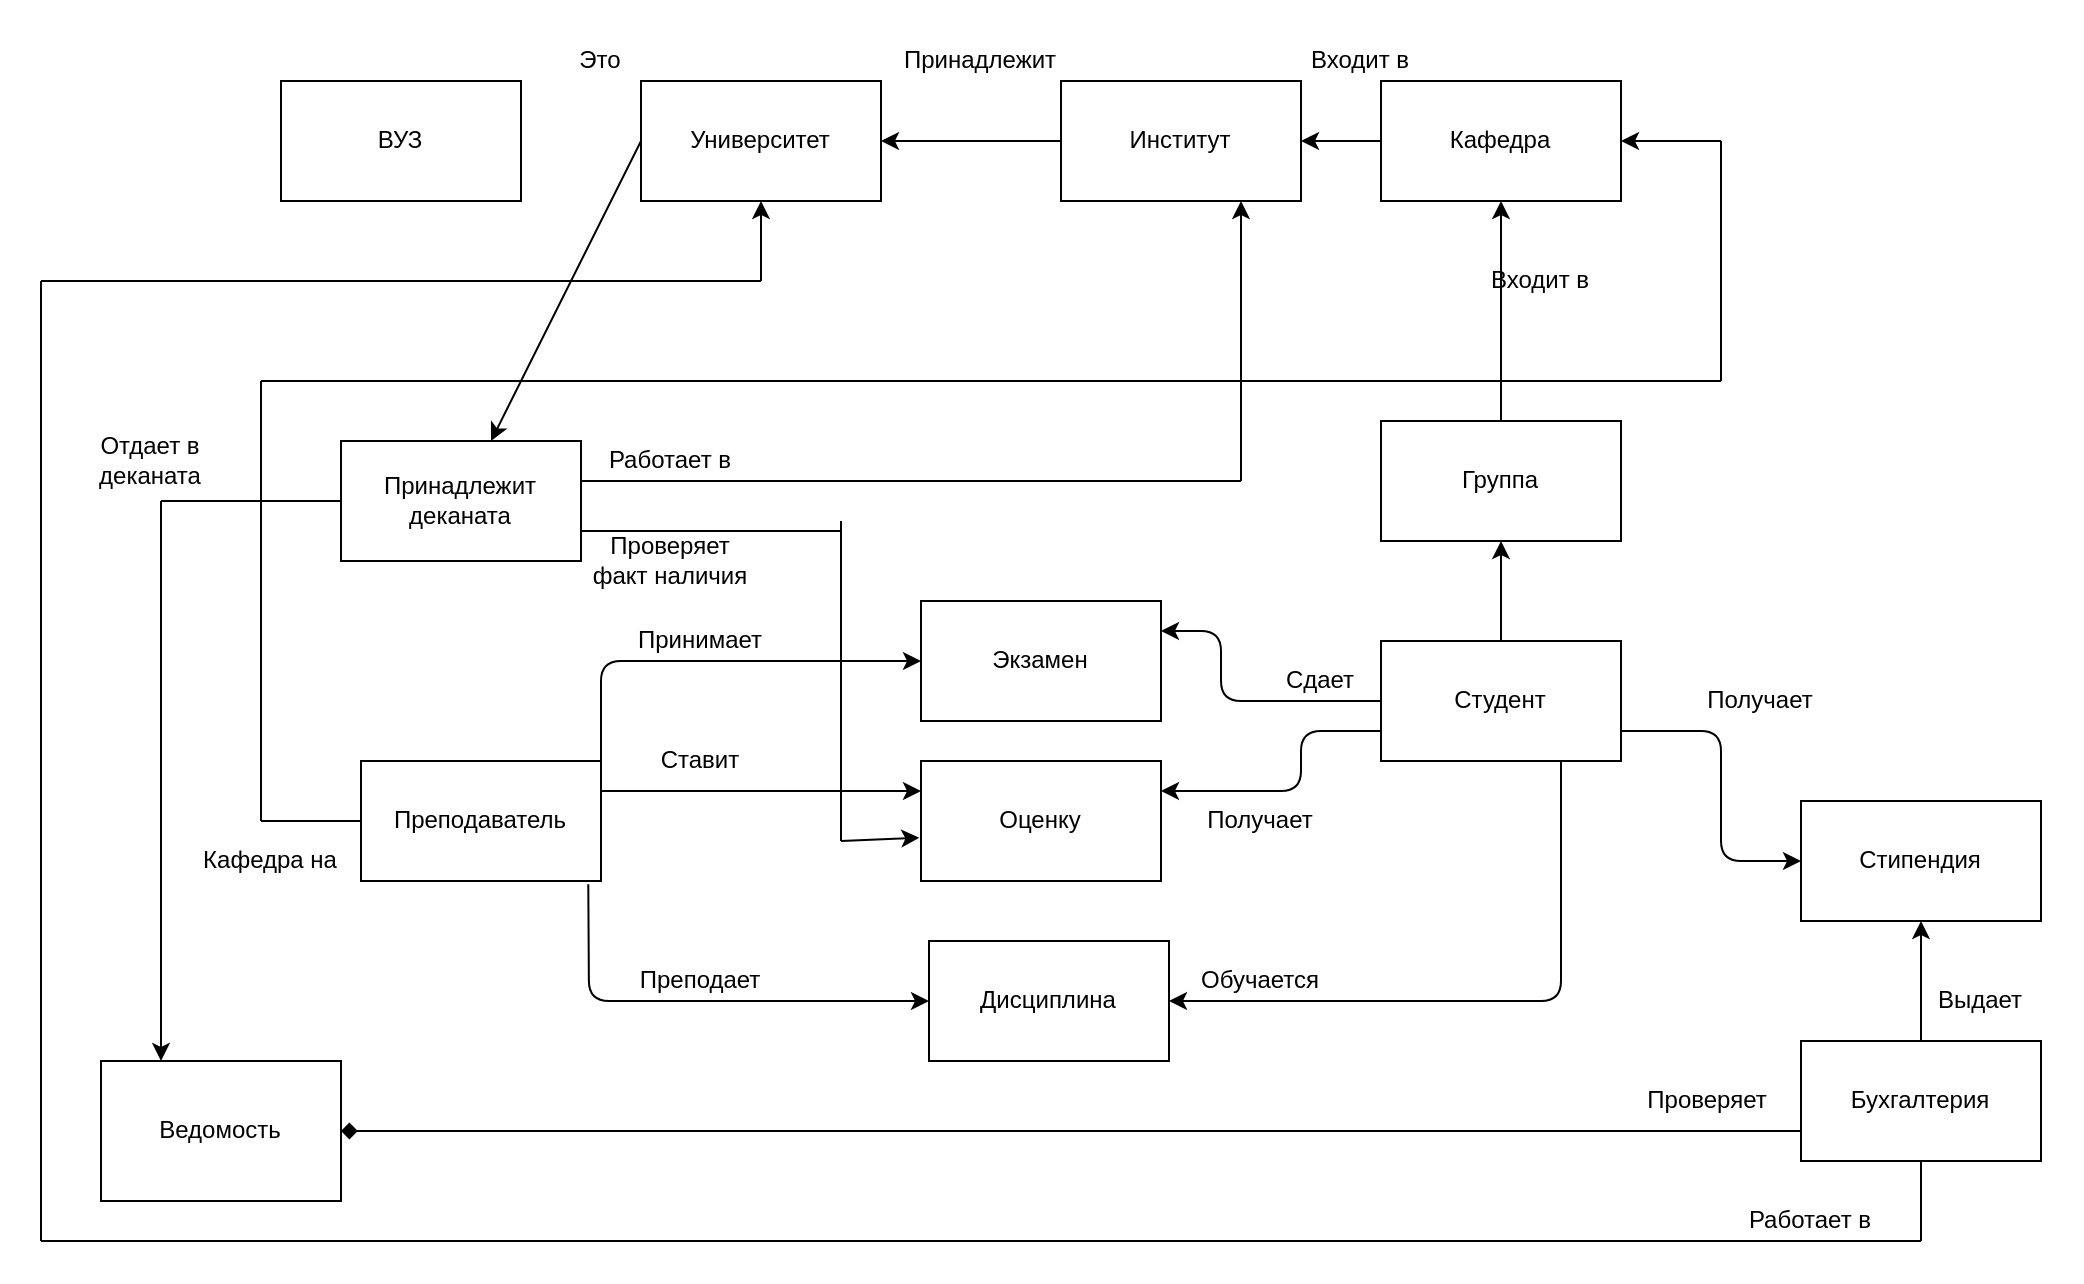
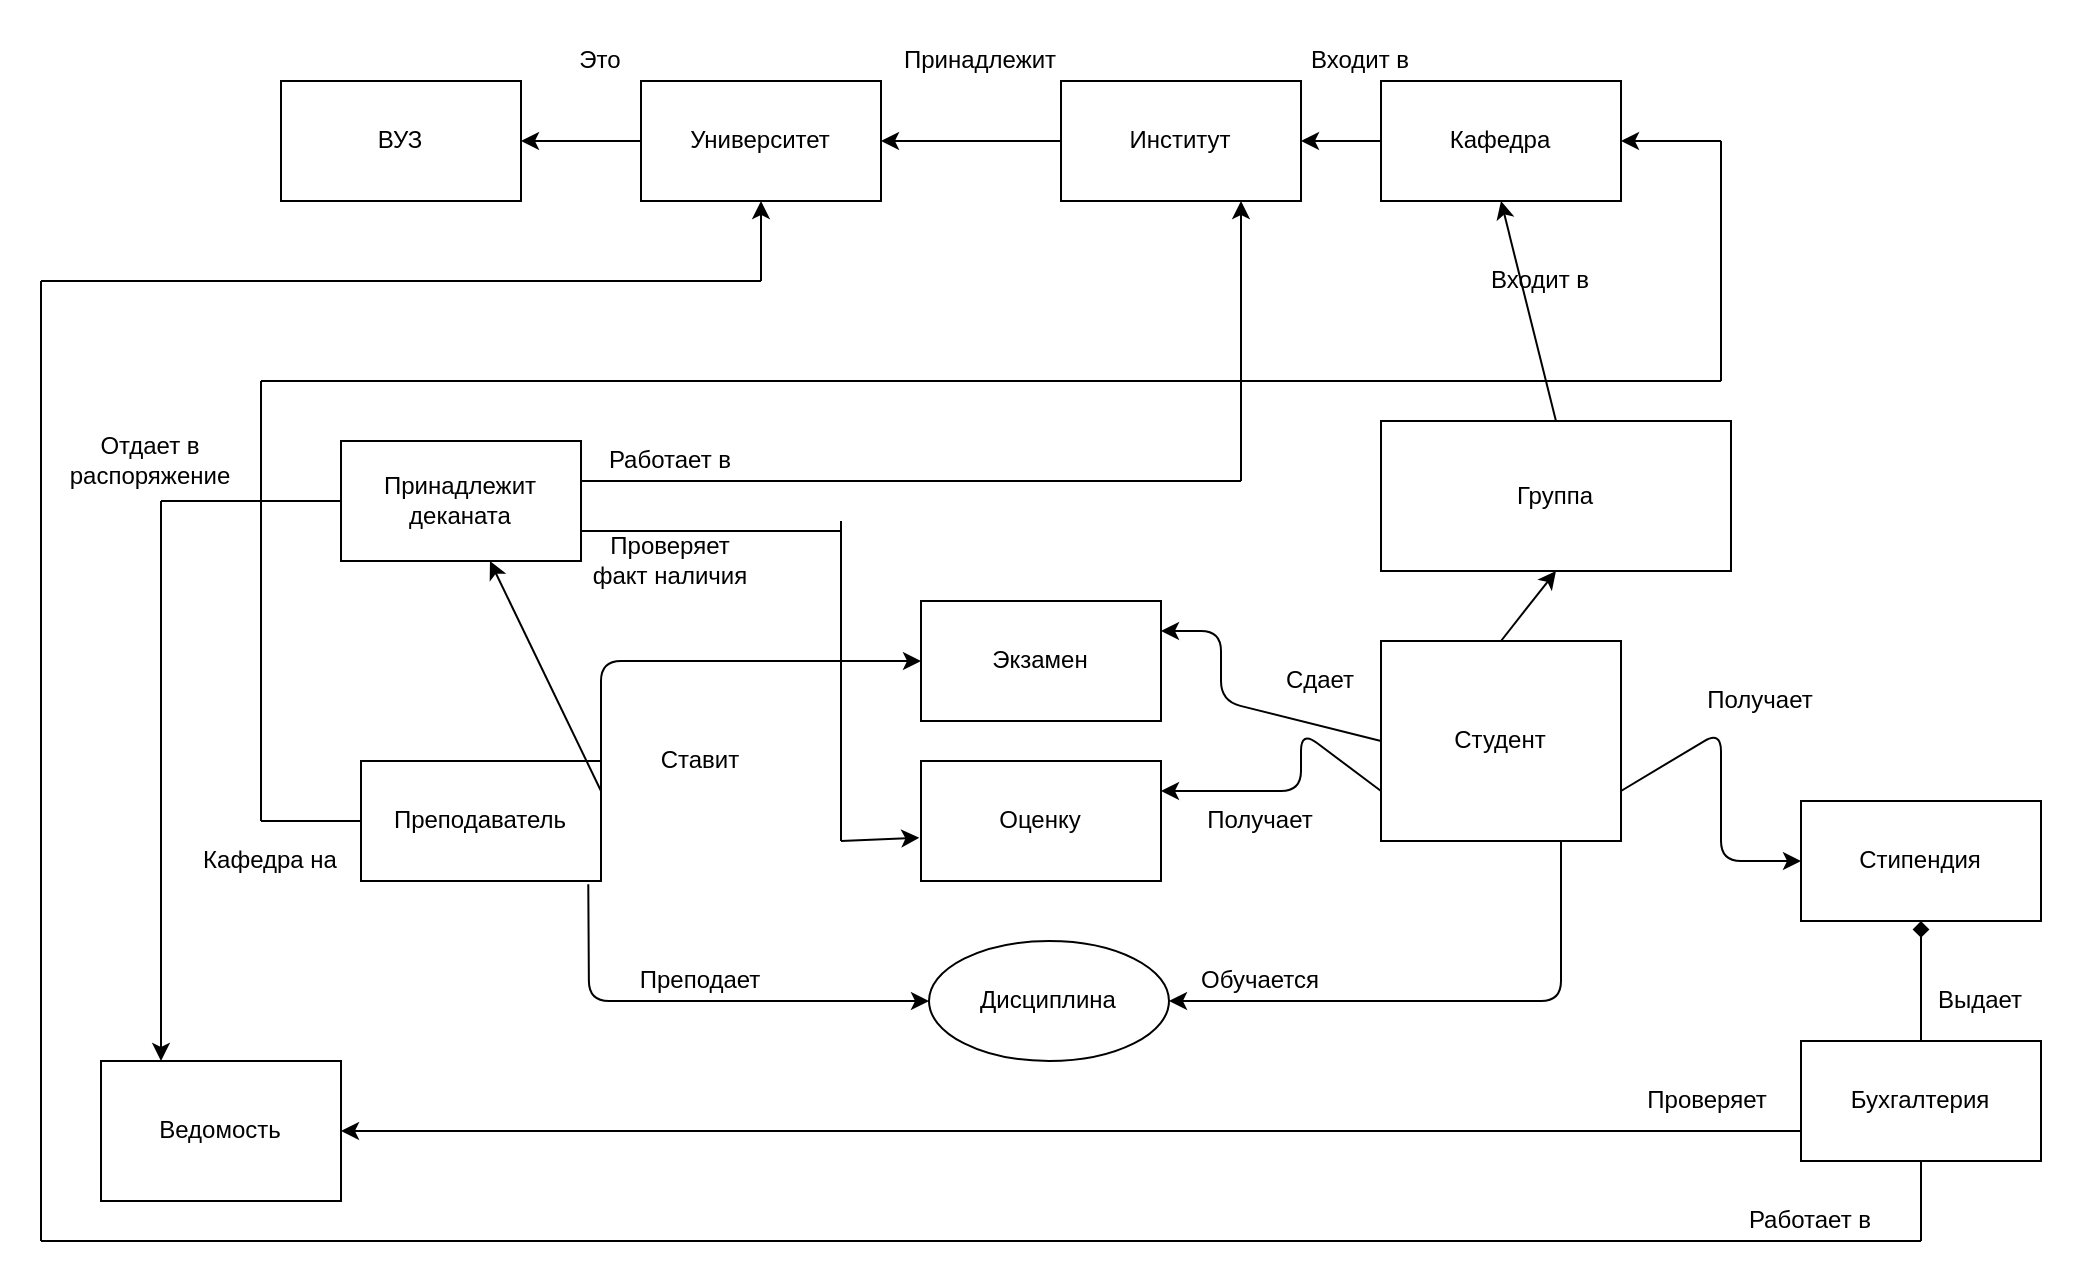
edge "Университет" -> "Принадлежит деканата": now "Университет" -> "ВУЗ"
node "Отдает в деканата": label "Отдает в деканата" -> "Отдает в распоряжение"
node "Группа": size 240x120 -> 350x150
node "Принимает": removed
node "Студент": size 240x120 -> 240x200
edge "Преподаватель" -> "Оценку": now "Преподаватель" -> "Принадлежит деканата"
edge "Бухгалтерия" -> "Стипендия": arrowhead classic -> diamond
node "Дисциплина": shape rectangle -> ellipse
edge "Бухгалтерия" -> "Ведомость": arrowhead diamond -> classic
